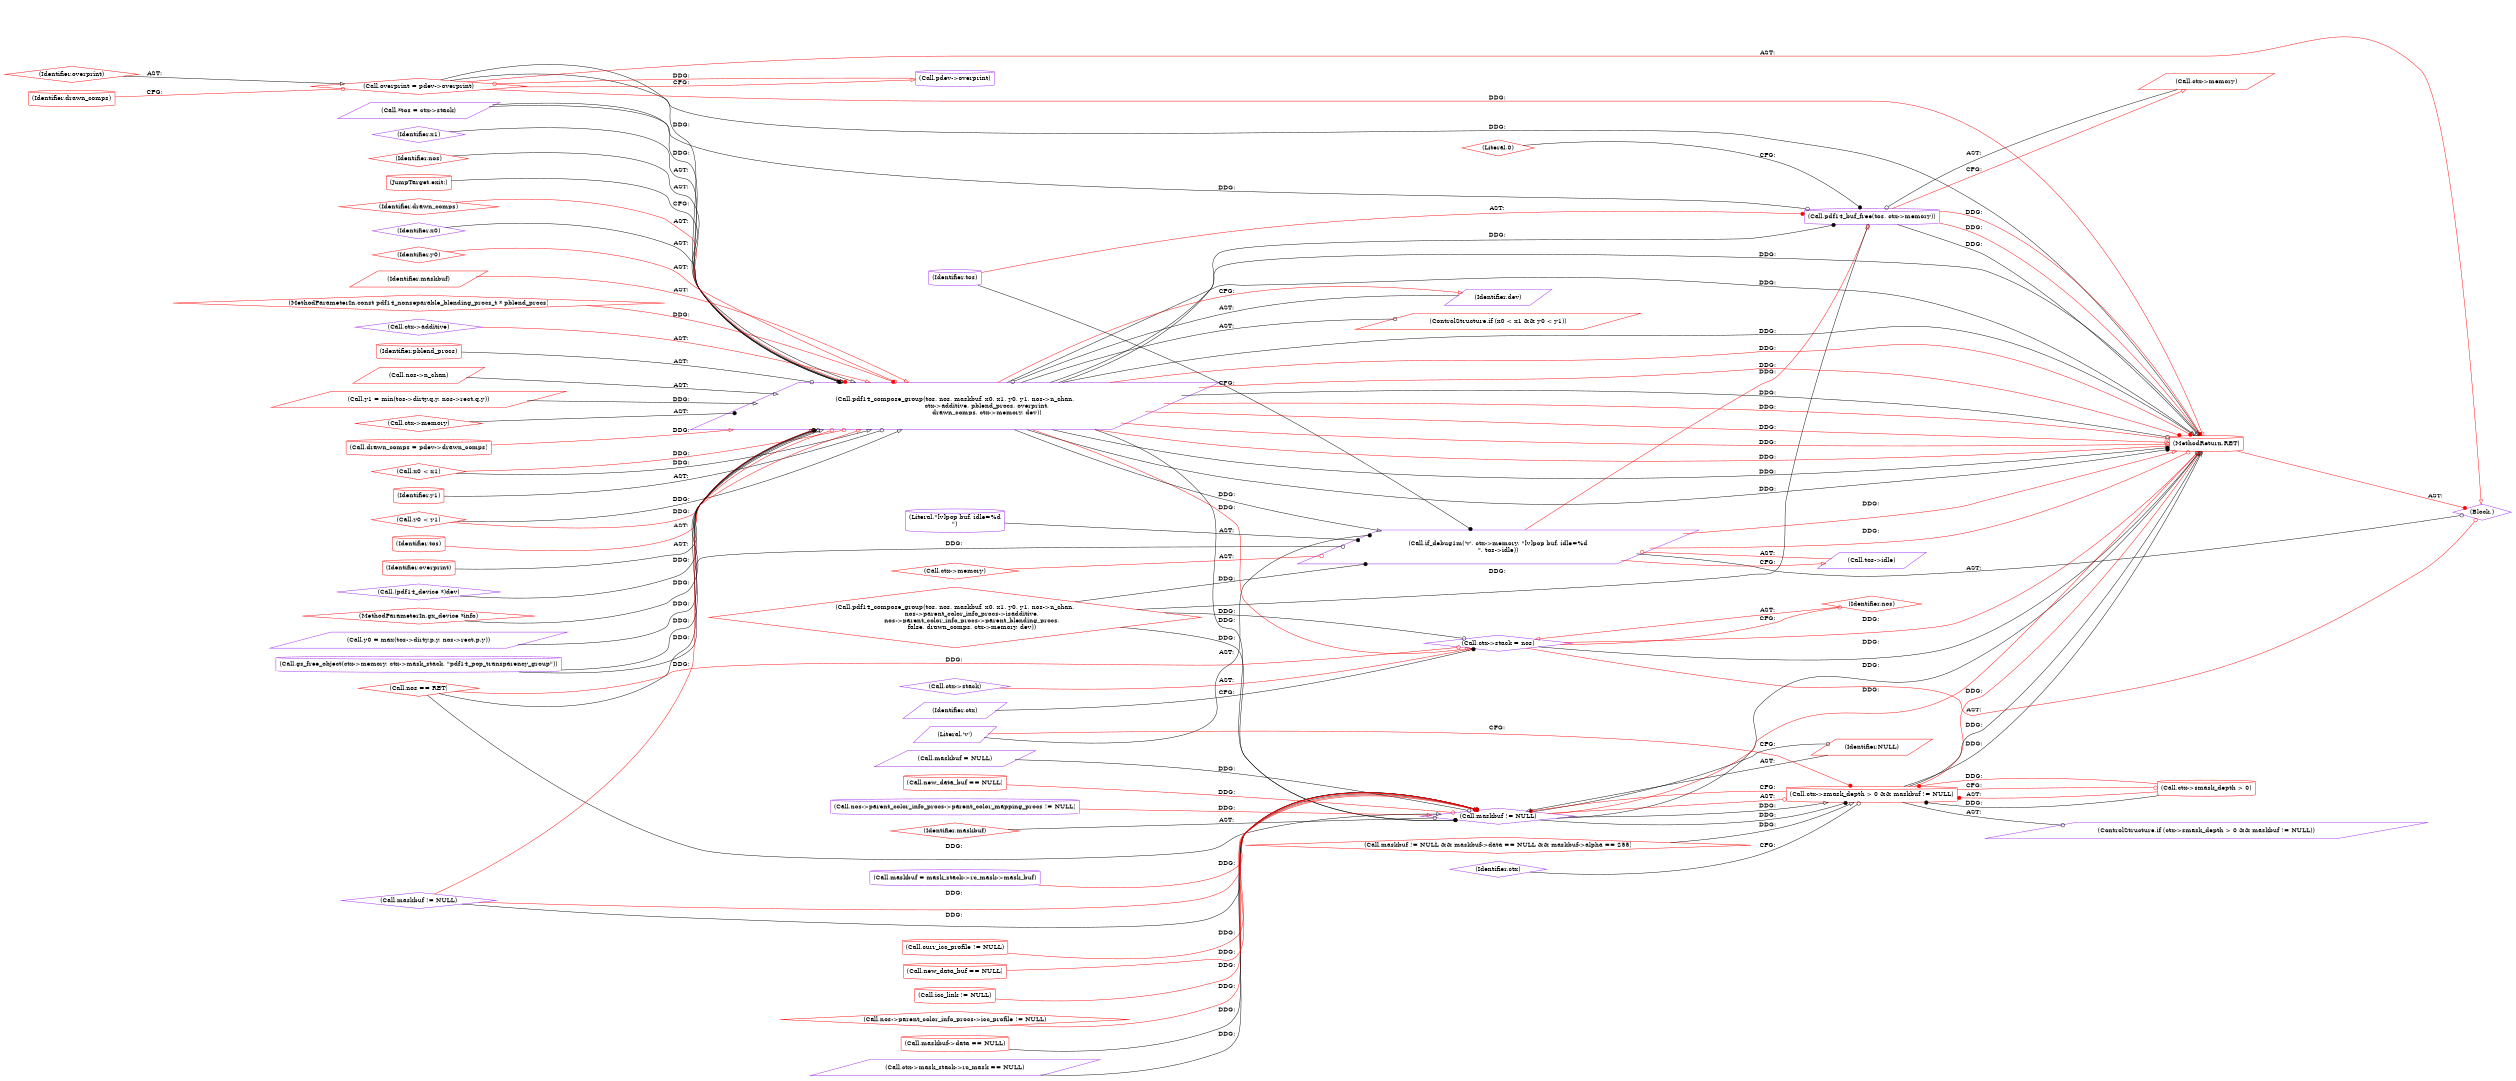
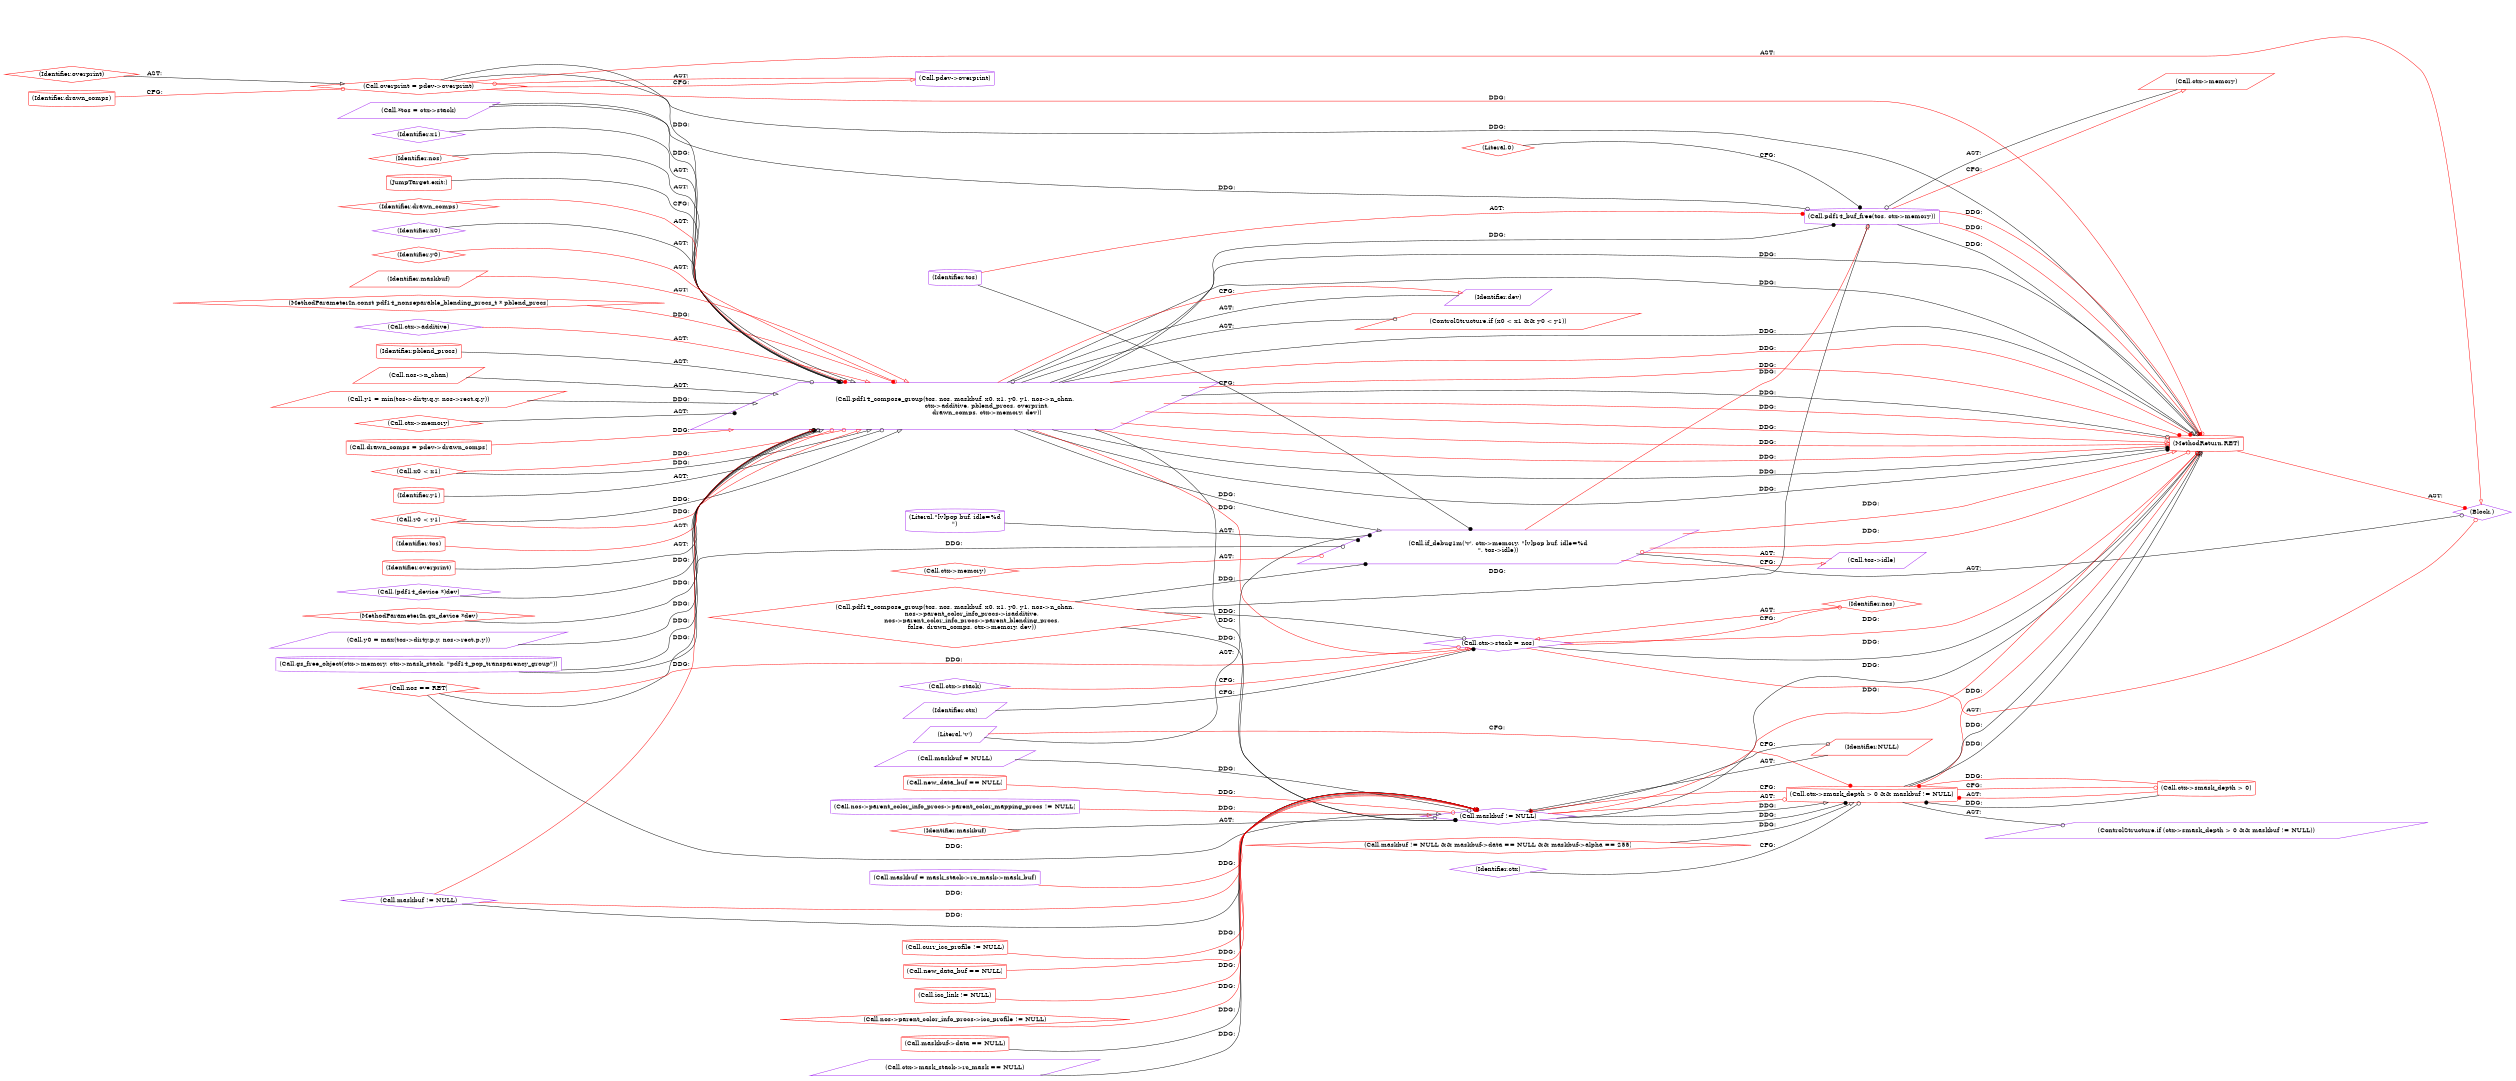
edge "(Call,pdev->overprint)" -> "(Call,overprint = pdev->overprint)": label "DDG: " -> "AST: "
node "(MethodParameterIn,gx_device *info)": label "(MethodParameterIn,gx_device *info)" -> "(MethodParameterIn,gx_device *dev)"
edge "(Call,ctx->stack)" -> "(Call,ctx->stack = nos)": label "AST: " -> "CFG: "
